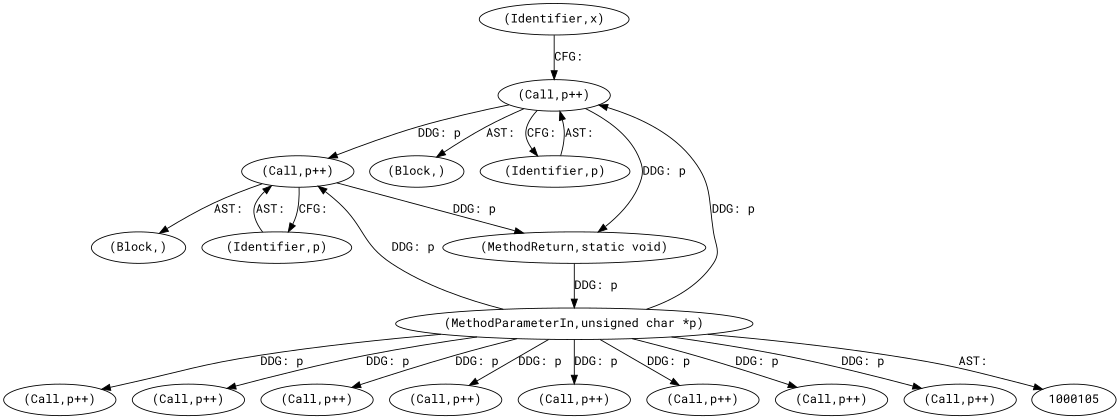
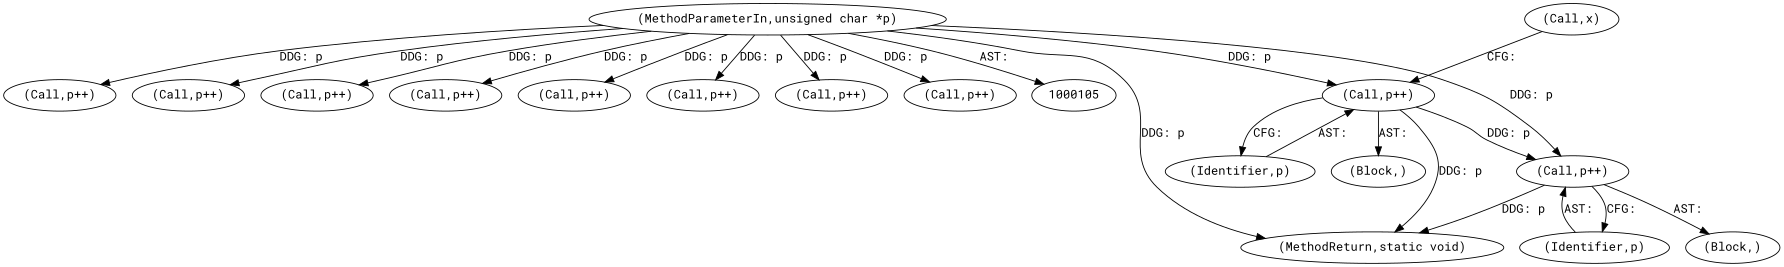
node "(Identifier,x)": label "(Identifier,x)" -> "(Call,x)"
edge "(MethodReturn,static void)" -> "(MethodParameterIn,unsigned char *p)": reversed
